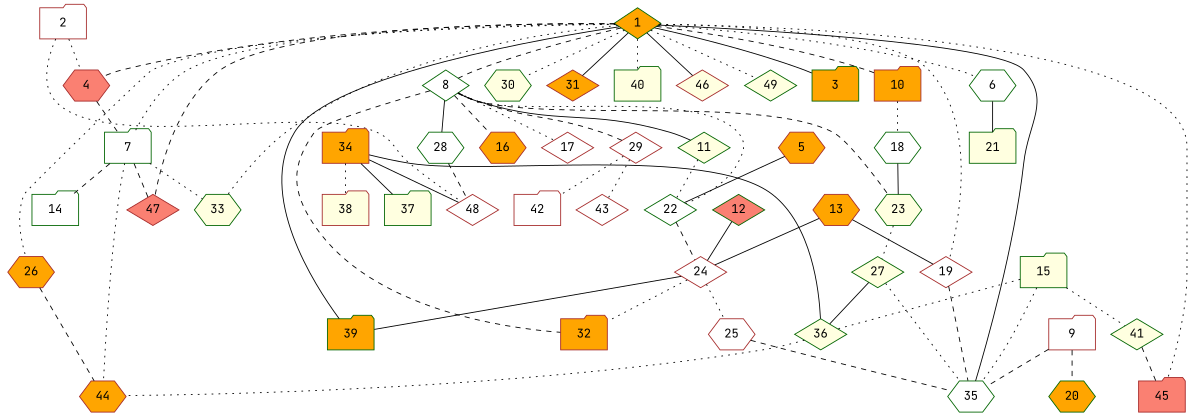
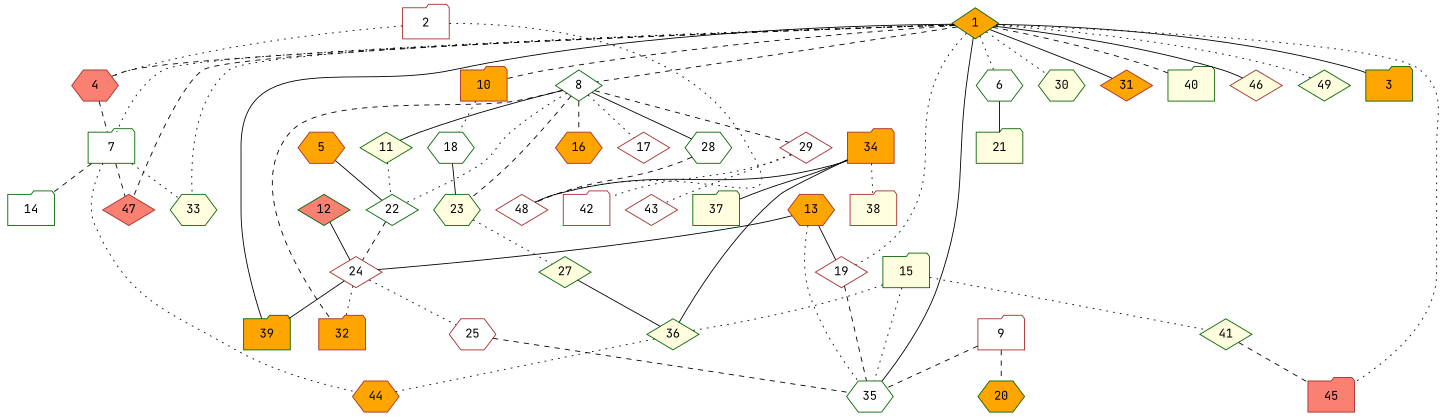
edge "1" -- "40": style dotted -> dashed
node "26": removed
edge "27" -- "35": now "13" -- "35"
